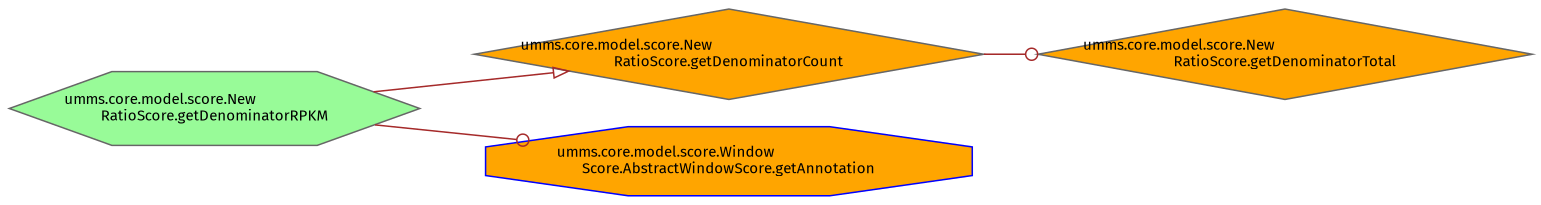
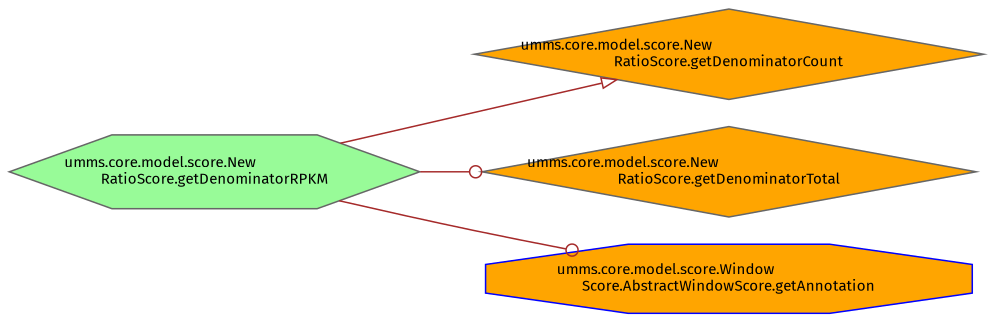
edge "umms.core.model.score.New RatioScore.getDenominatorCount" -> "umms.core.model.score.New RatioScore.getDenominatorTotal": now "umms.core.model.score.New RatioScore.getDenominatorRPKM" -> "umms.core.model.score.New RatioScore.getDenominatorTotal"
